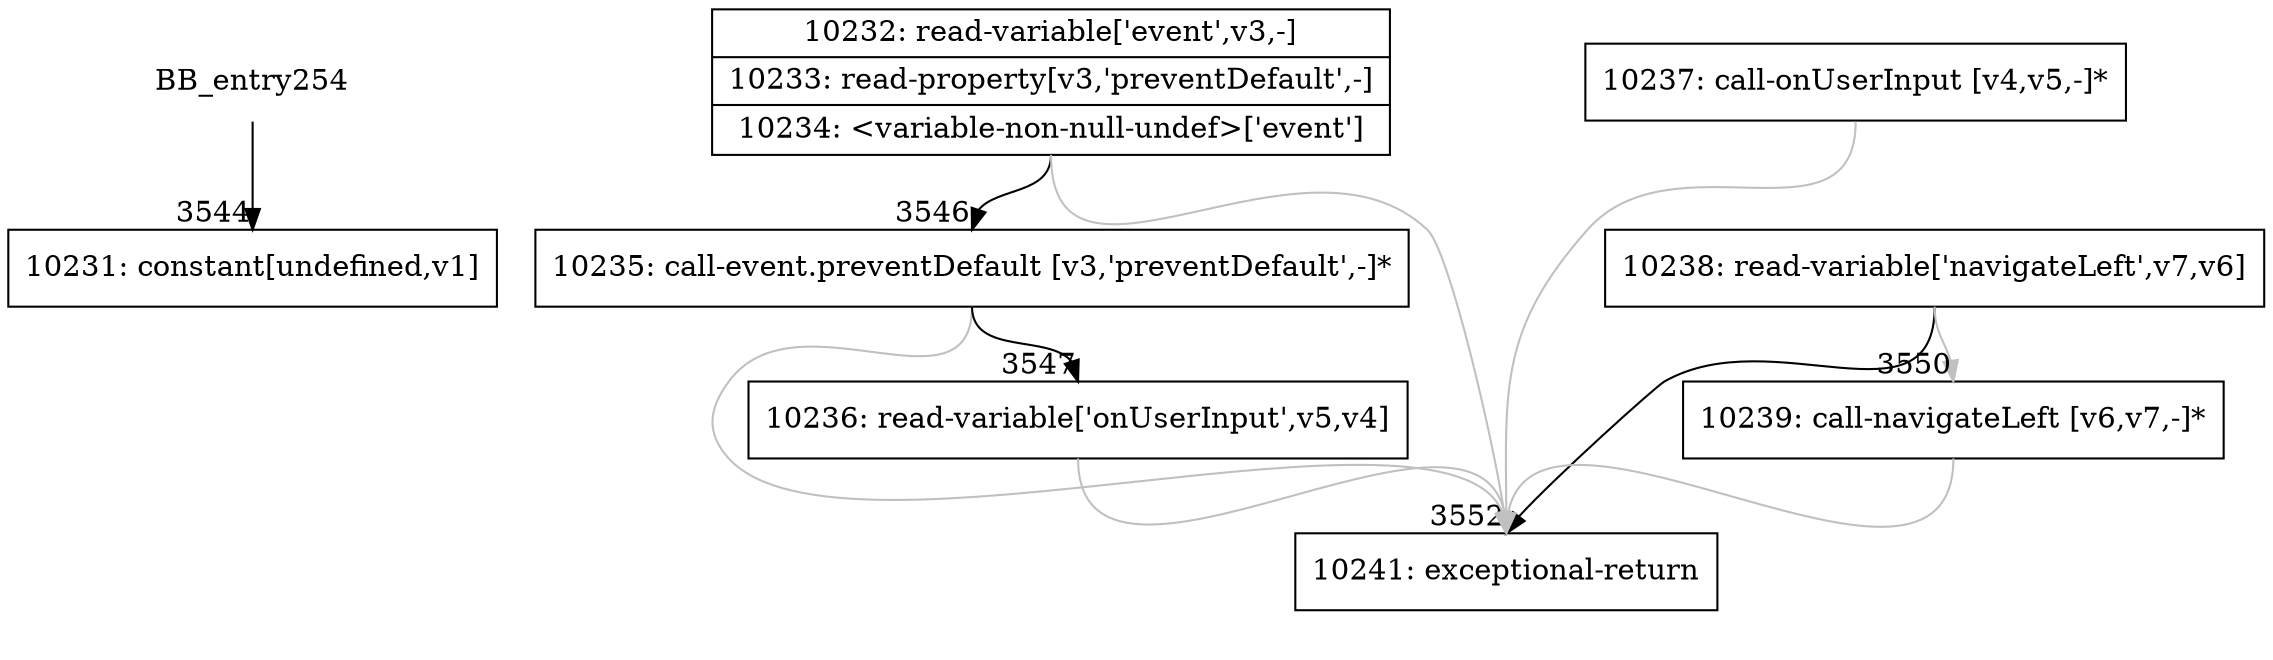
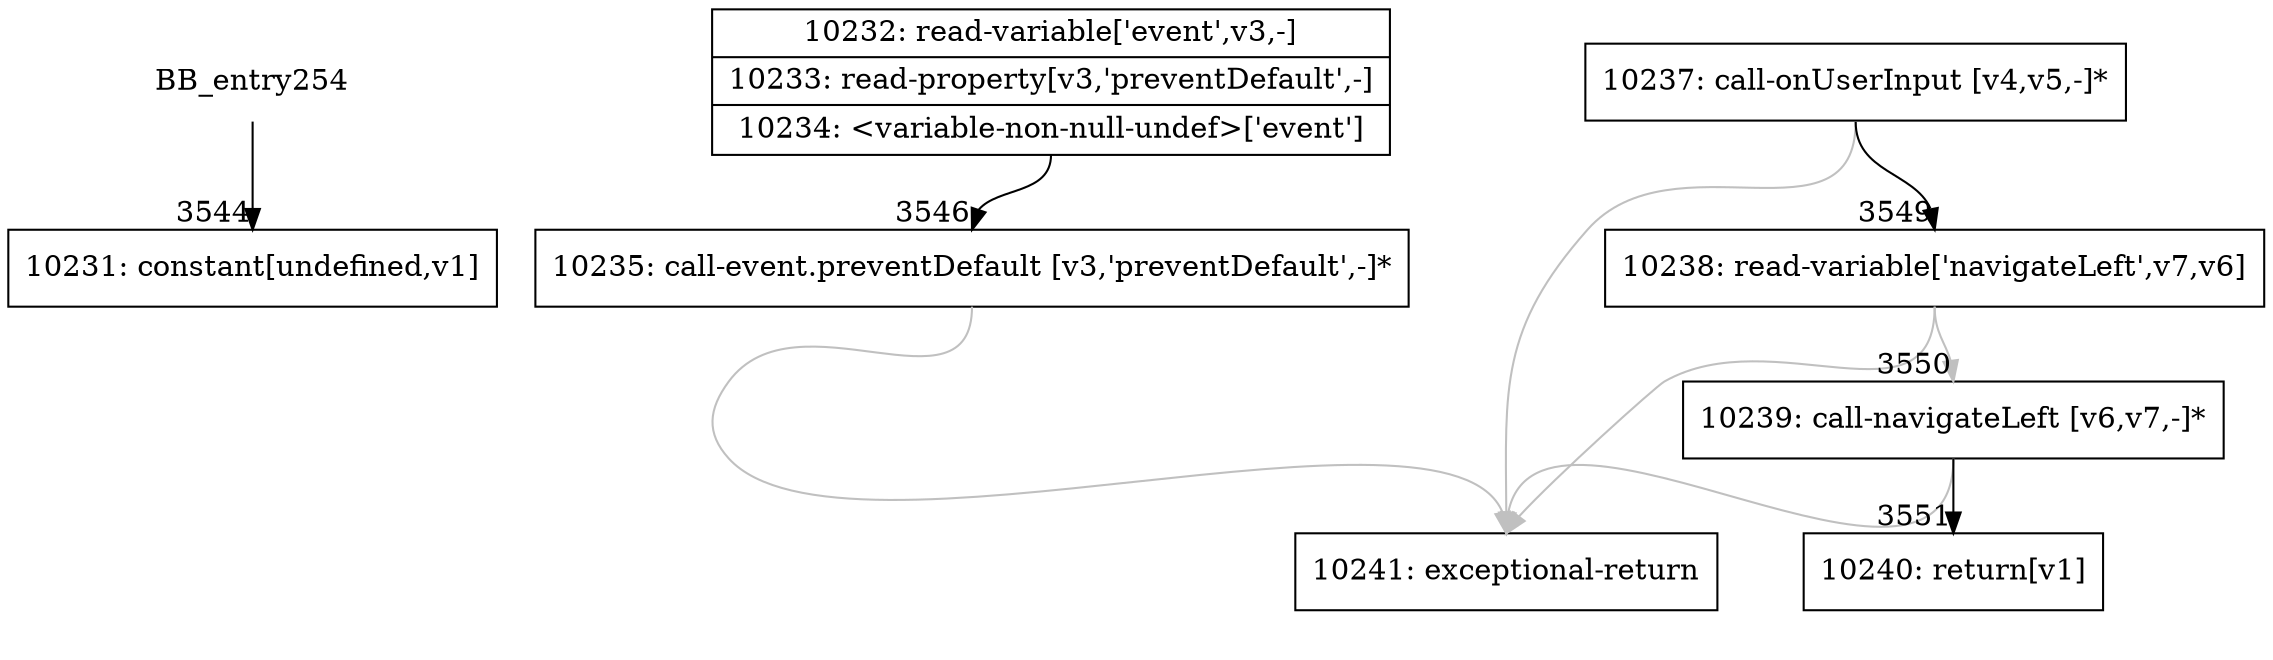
edge "10237: call-onUserInput [v4,v5,-]*" -> "10238: read-variable['navigateLeft',v7,v6]": added
edge "10232: read-variable['event',v3,-]" -> "10241: exceptional-return": removed
edge "10238: read-variable['navigateLeft',v7,v6]" -> "10241: exceptional-return": color black -> gray
node "10236: read-variable['onUserInput',v5,v4]": removed
node "10240: return[v1]": added
